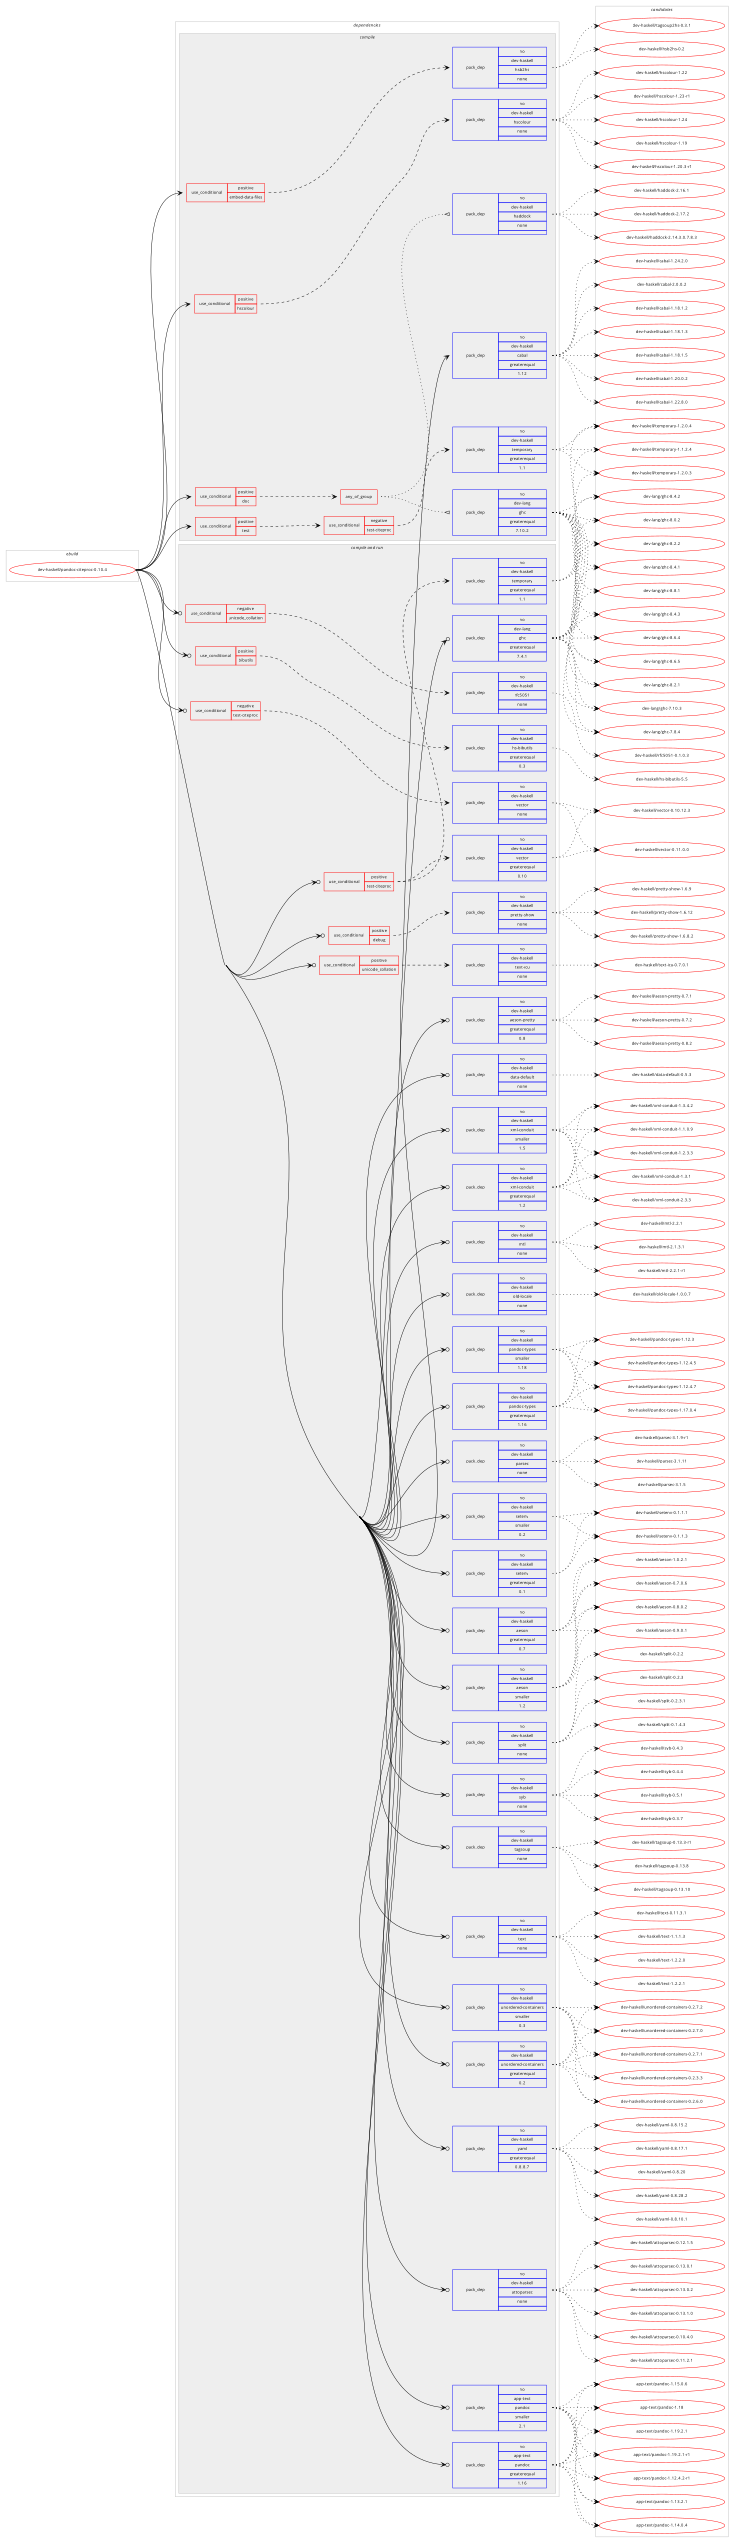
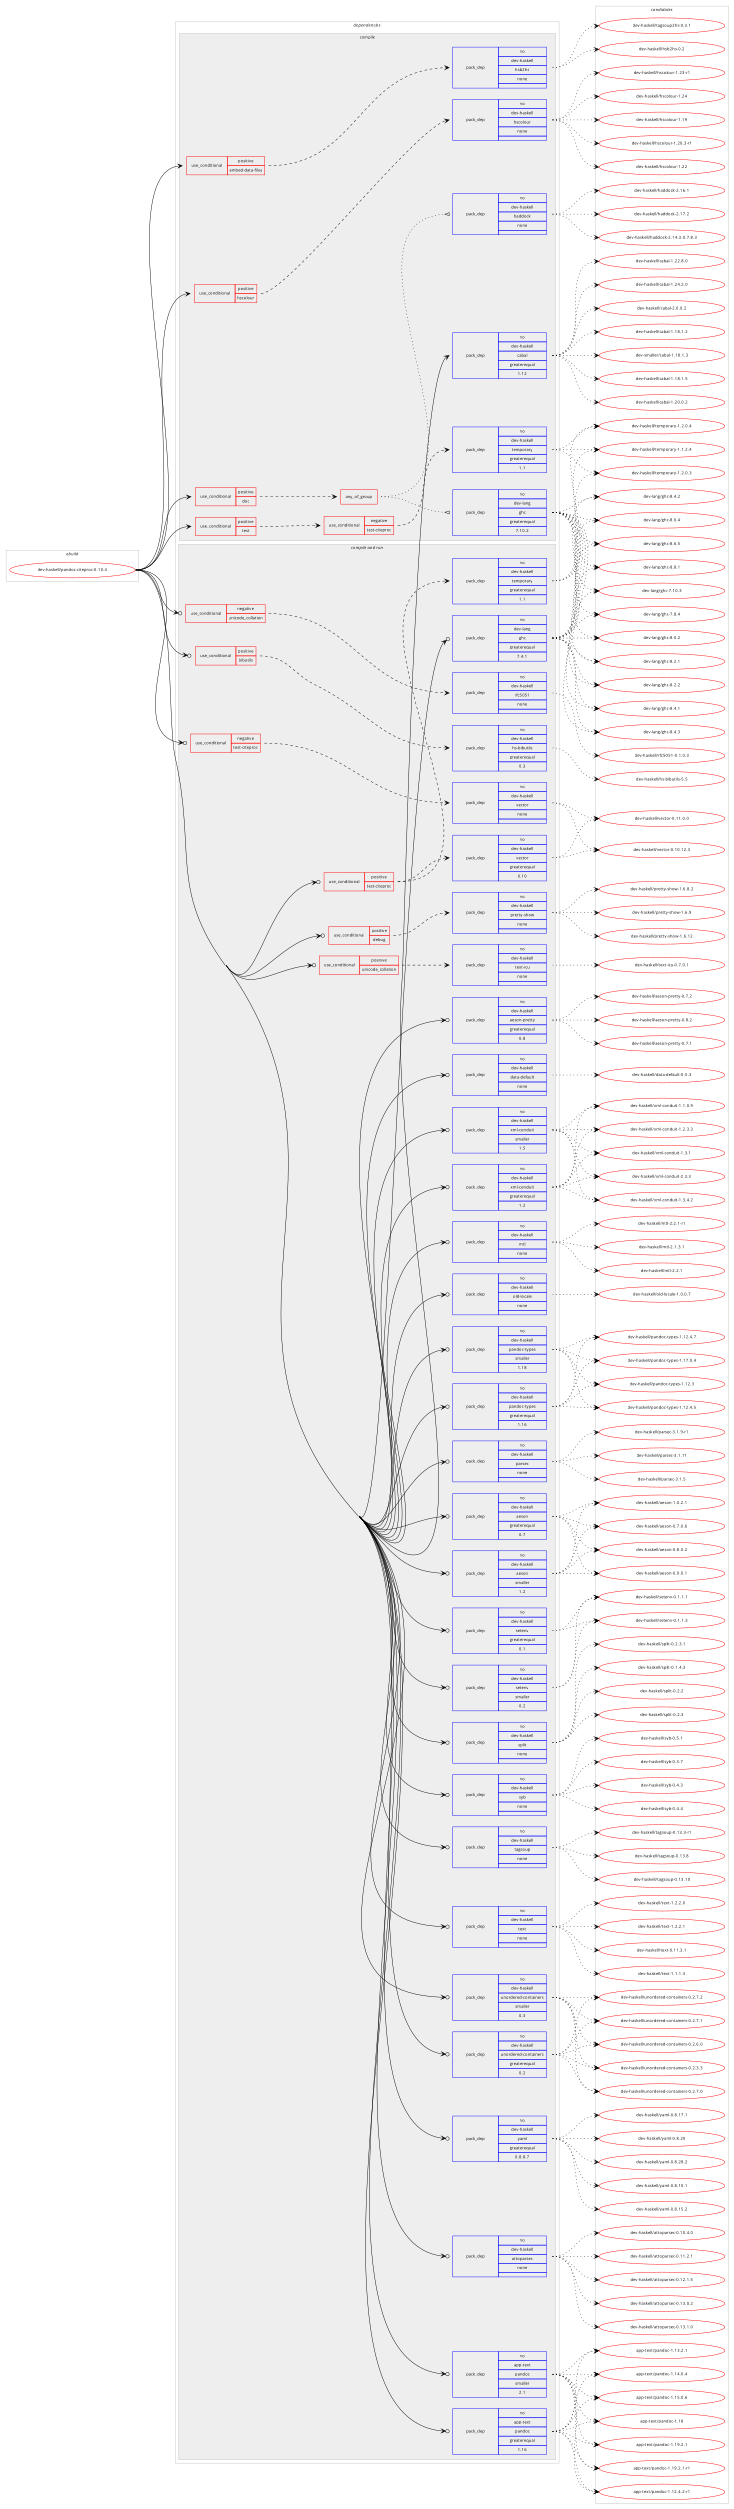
node "dev-haskell/cabal-1.18.1.3": label "dev-haskell/cabal-1.18.1.3" -> "dev-smaller/cabal-1.18.1.3"
node "dev-haskell/attoparsec-0.13.0.1": removed
